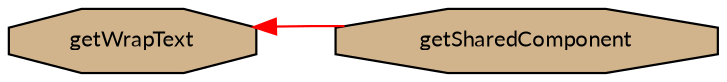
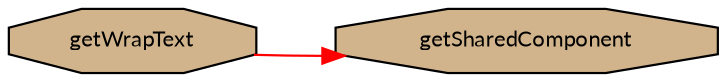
edge "getSharedComponent" -> "getWrapText": reversed
